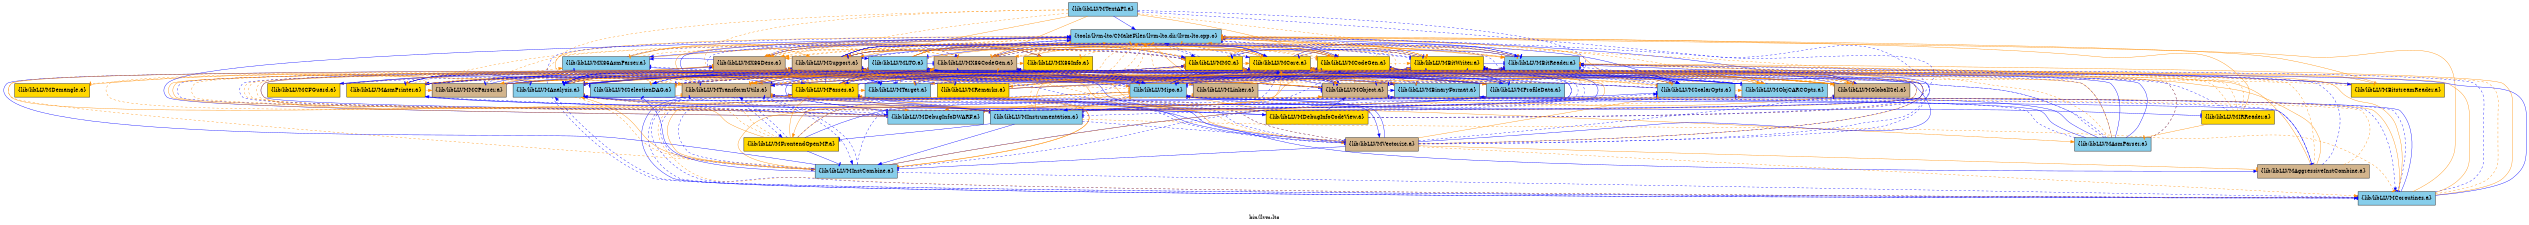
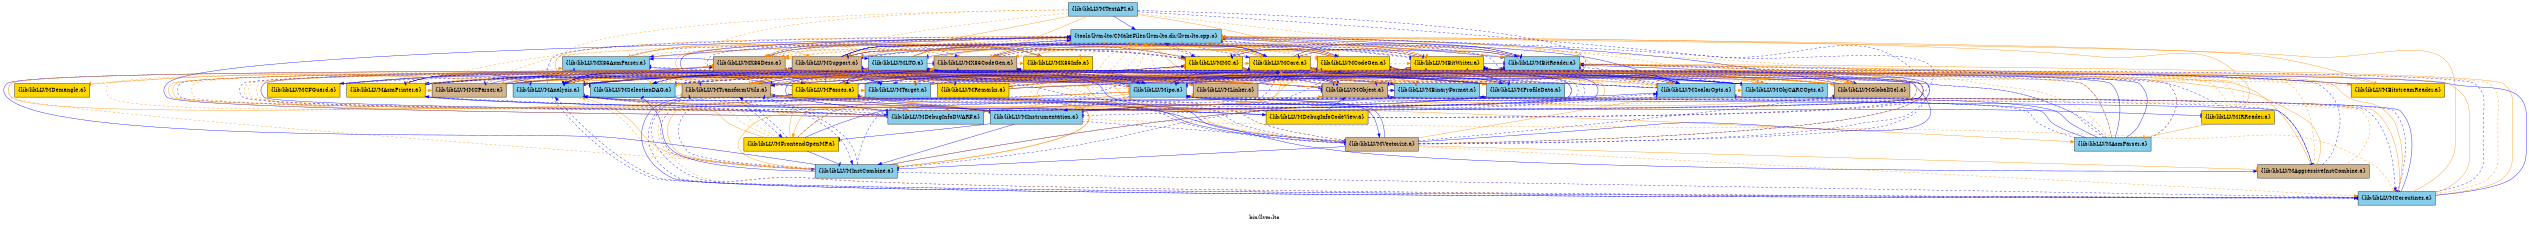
edge "{tools/llvm-lto/CMakeFiles/llvm-lto.dir/llvm-lto.cpp.o}" -> "{lib/libLLVMBitReader.a}": color darkorange -> blue
edge "{lib/libLLVMBitReader.a}" -> "{lib/libLLVMBitstreamReader.a}": color blue -> darkorange
edge "{lib/libLLVMAnalysis.a}" -> "{lib/libLLVMGlobalISel.a}": added
